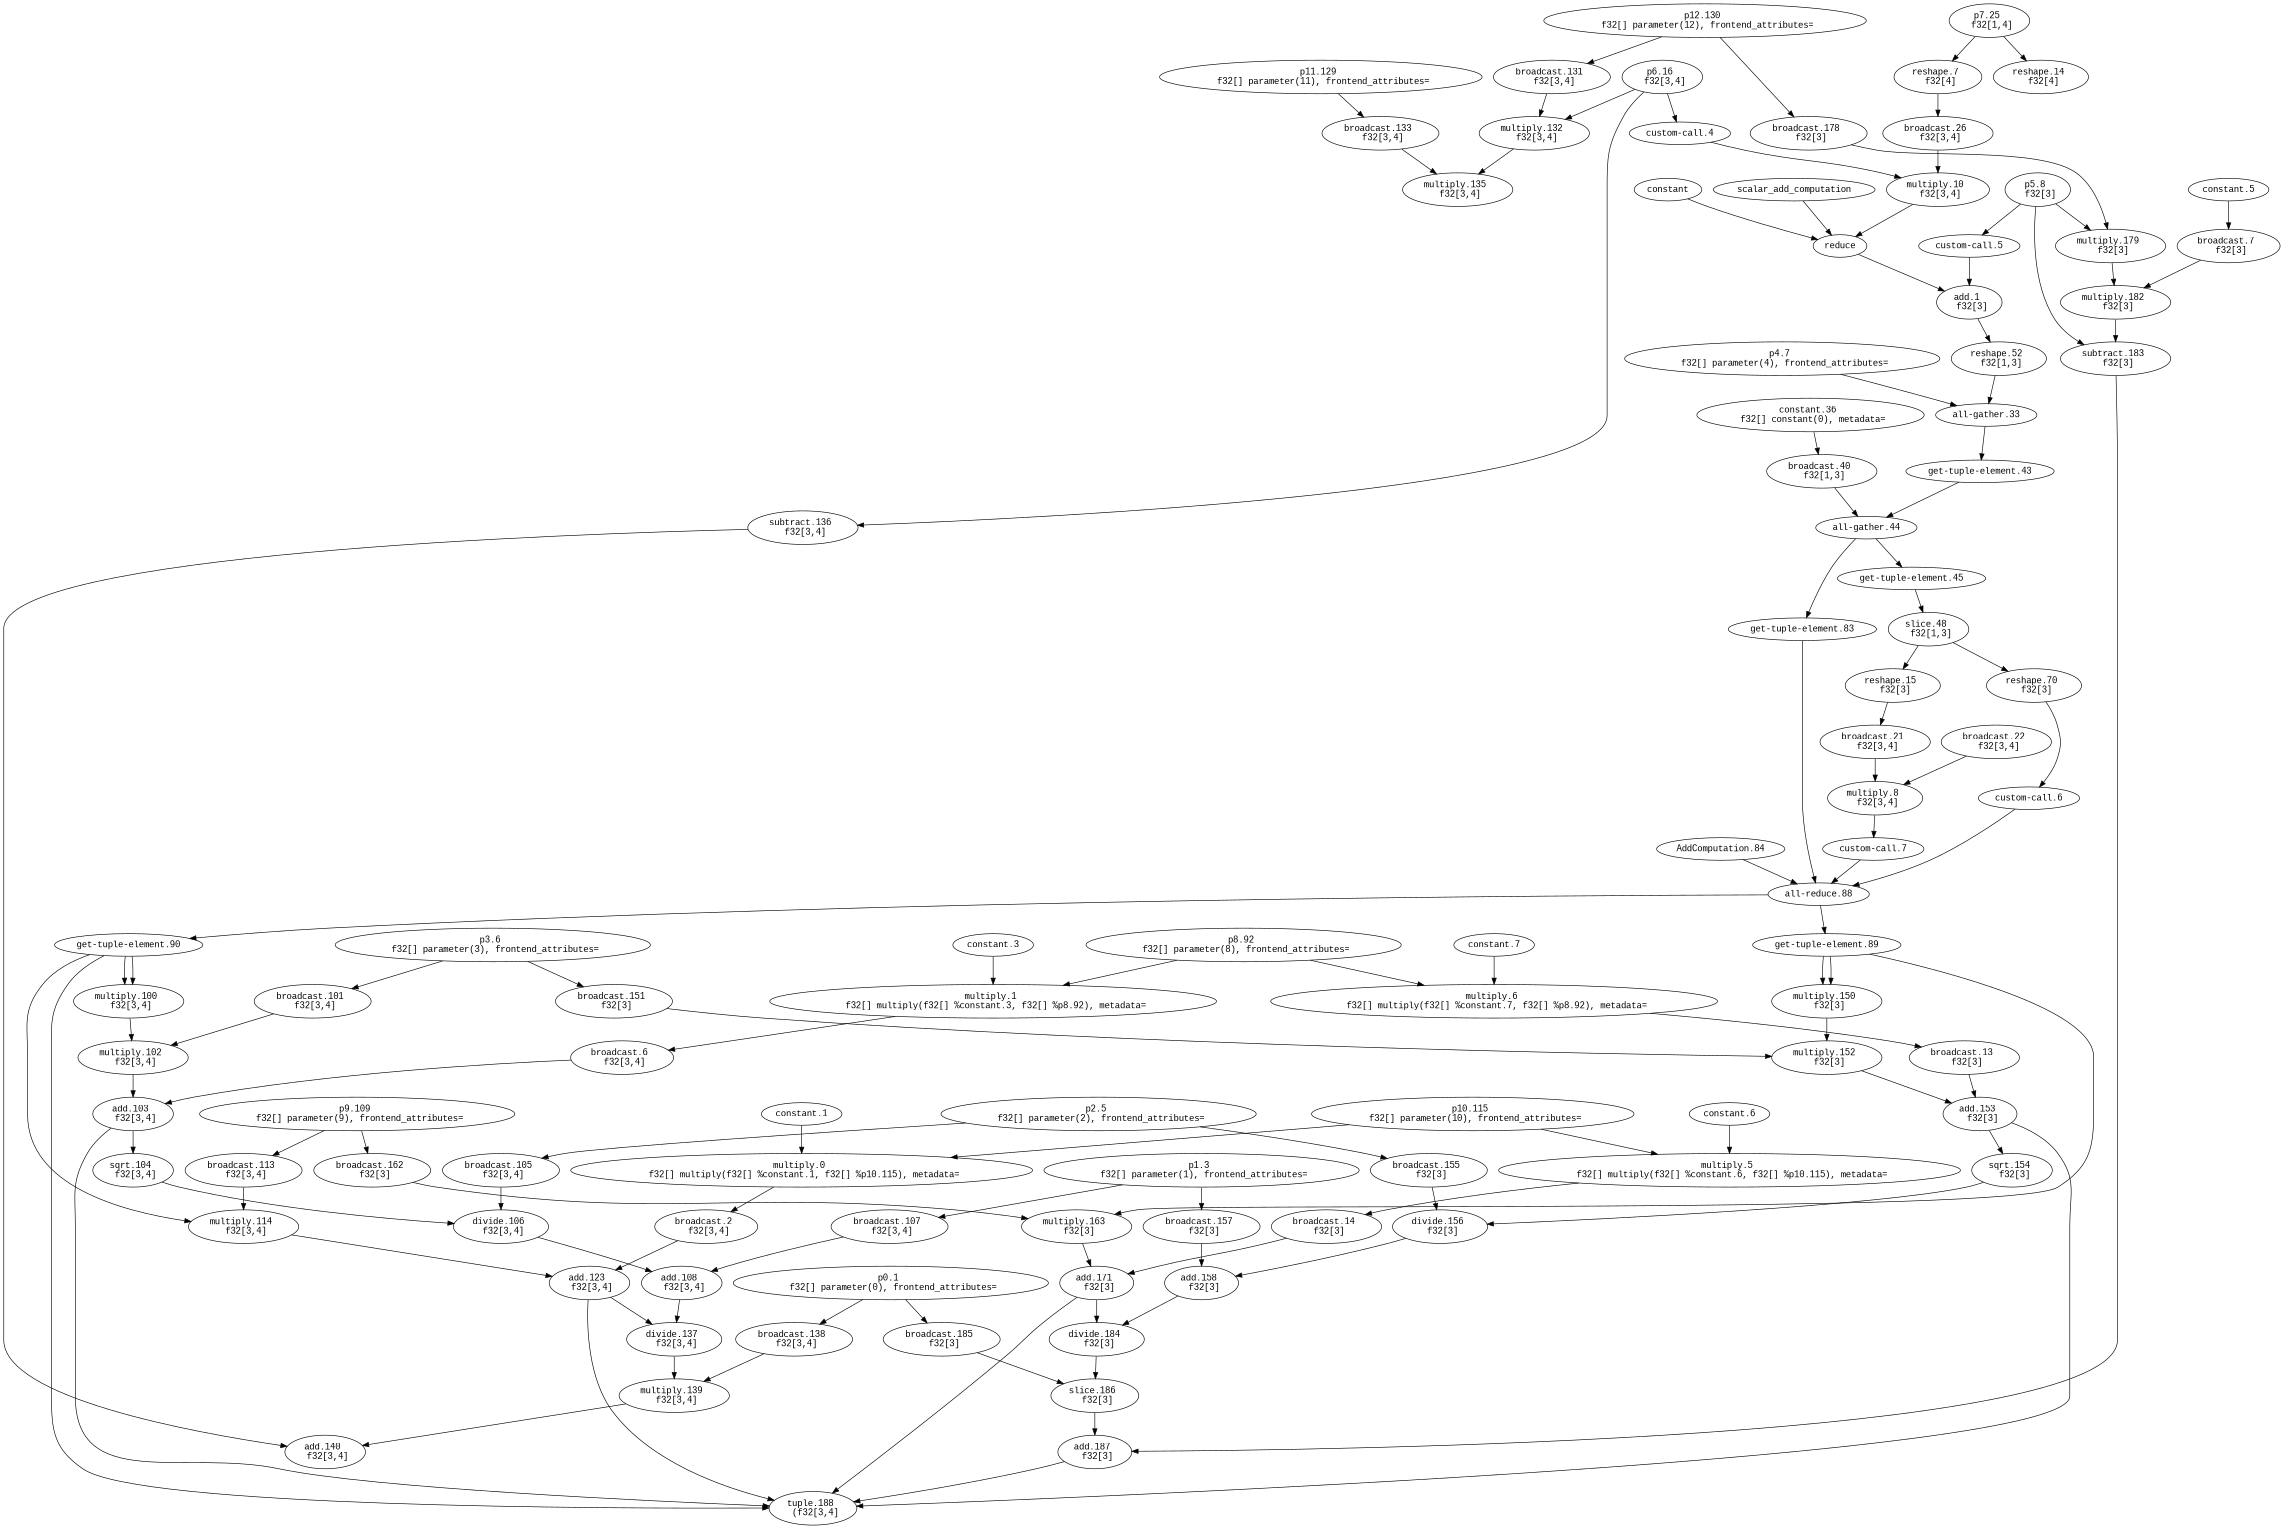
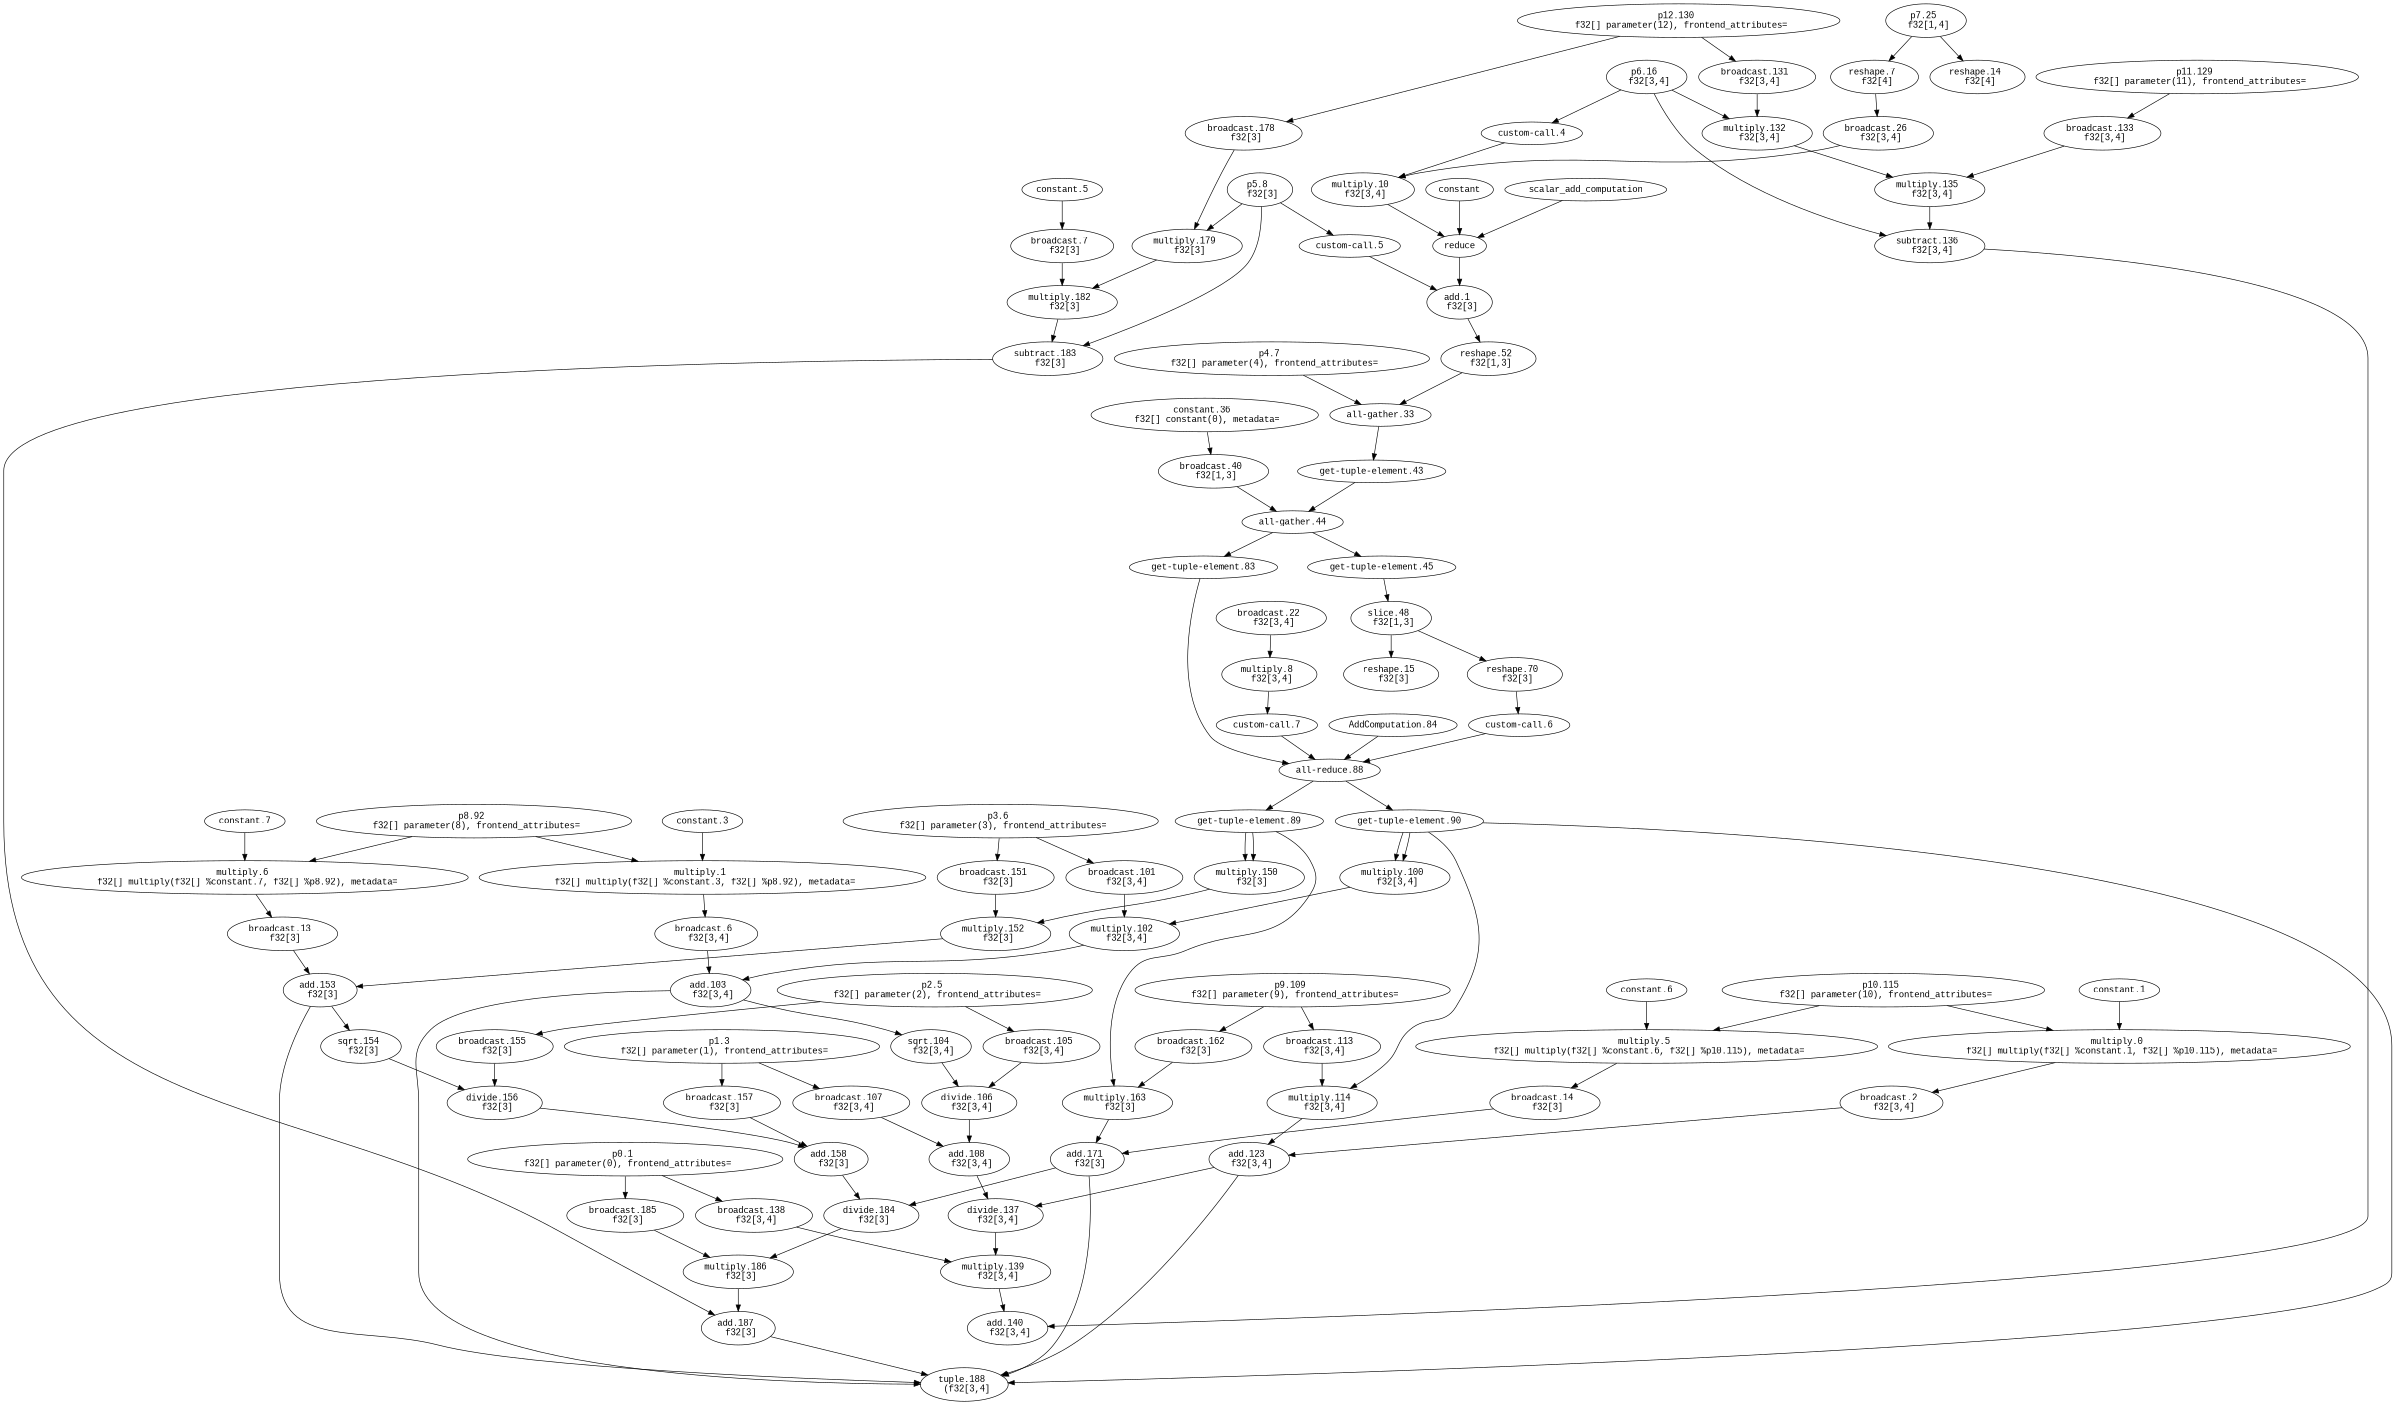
edge "multiply.135 f32[3,4]" -> "subtract.136 f32[3,4]": added
node "broadcast.21 f32[3,4]": removed
node "slice.186 f32[3]": label "slice.186 f32[3]" -> "multiply.186 f32[3]"
